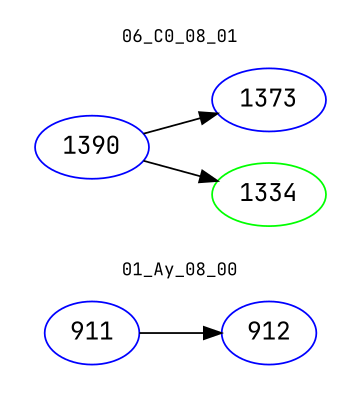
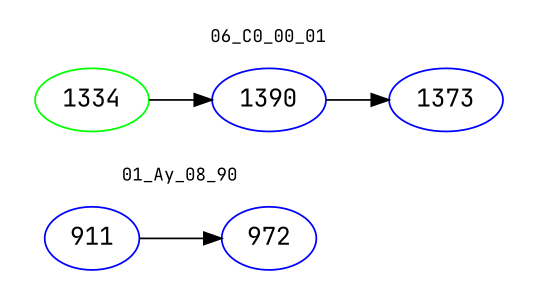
cluster "06_C0_08_01": label "06_C0_08_01" -> "06_C0_00_01"
edge "1390" -> "1334": reversed
cluster "01_Ay_08_00": label "01_Ay_08_00" -> "01_Ay_08_90"
node "912": label "912" -> "972"
